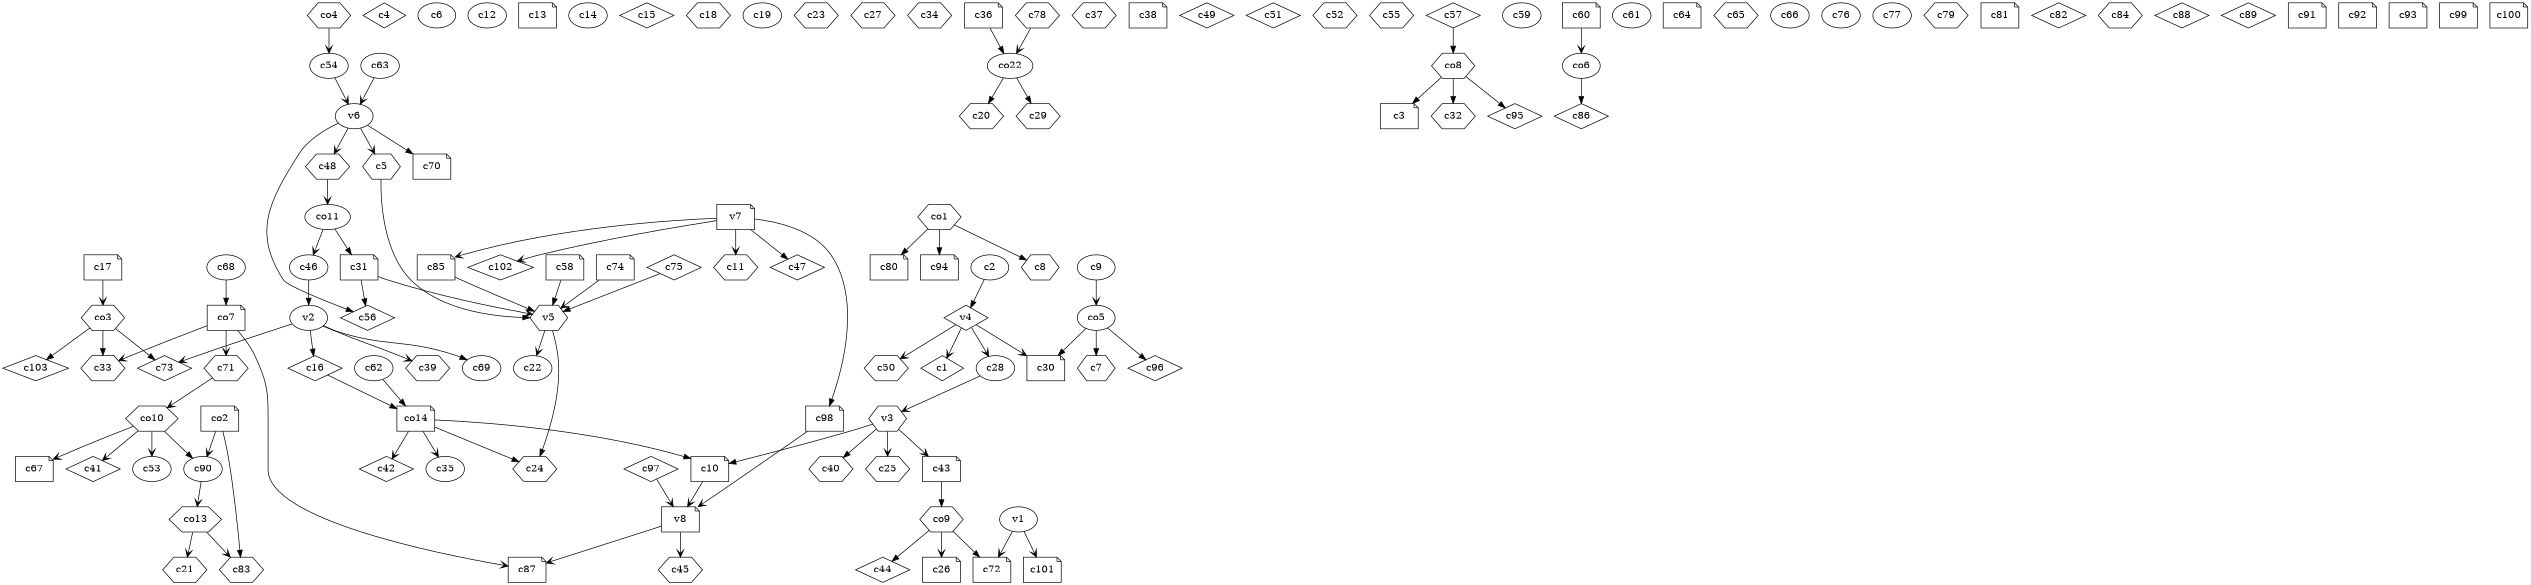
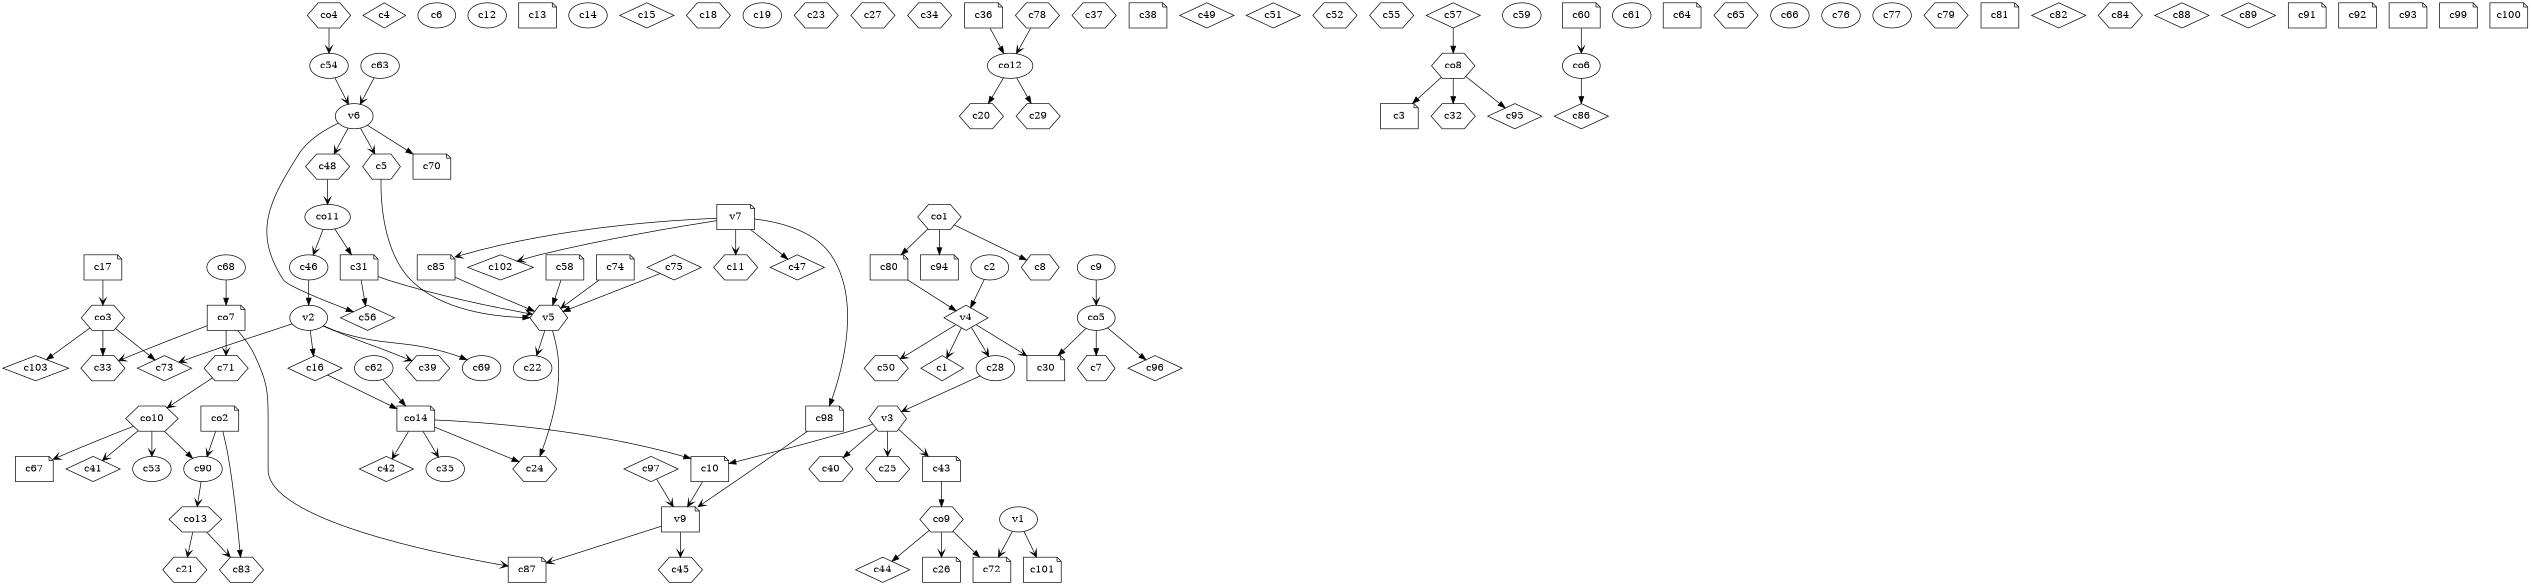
node "co22": label "co22" -> "co12"
edge "c80" -> "v4": added
node "v8": label "v8" -> "v9"
